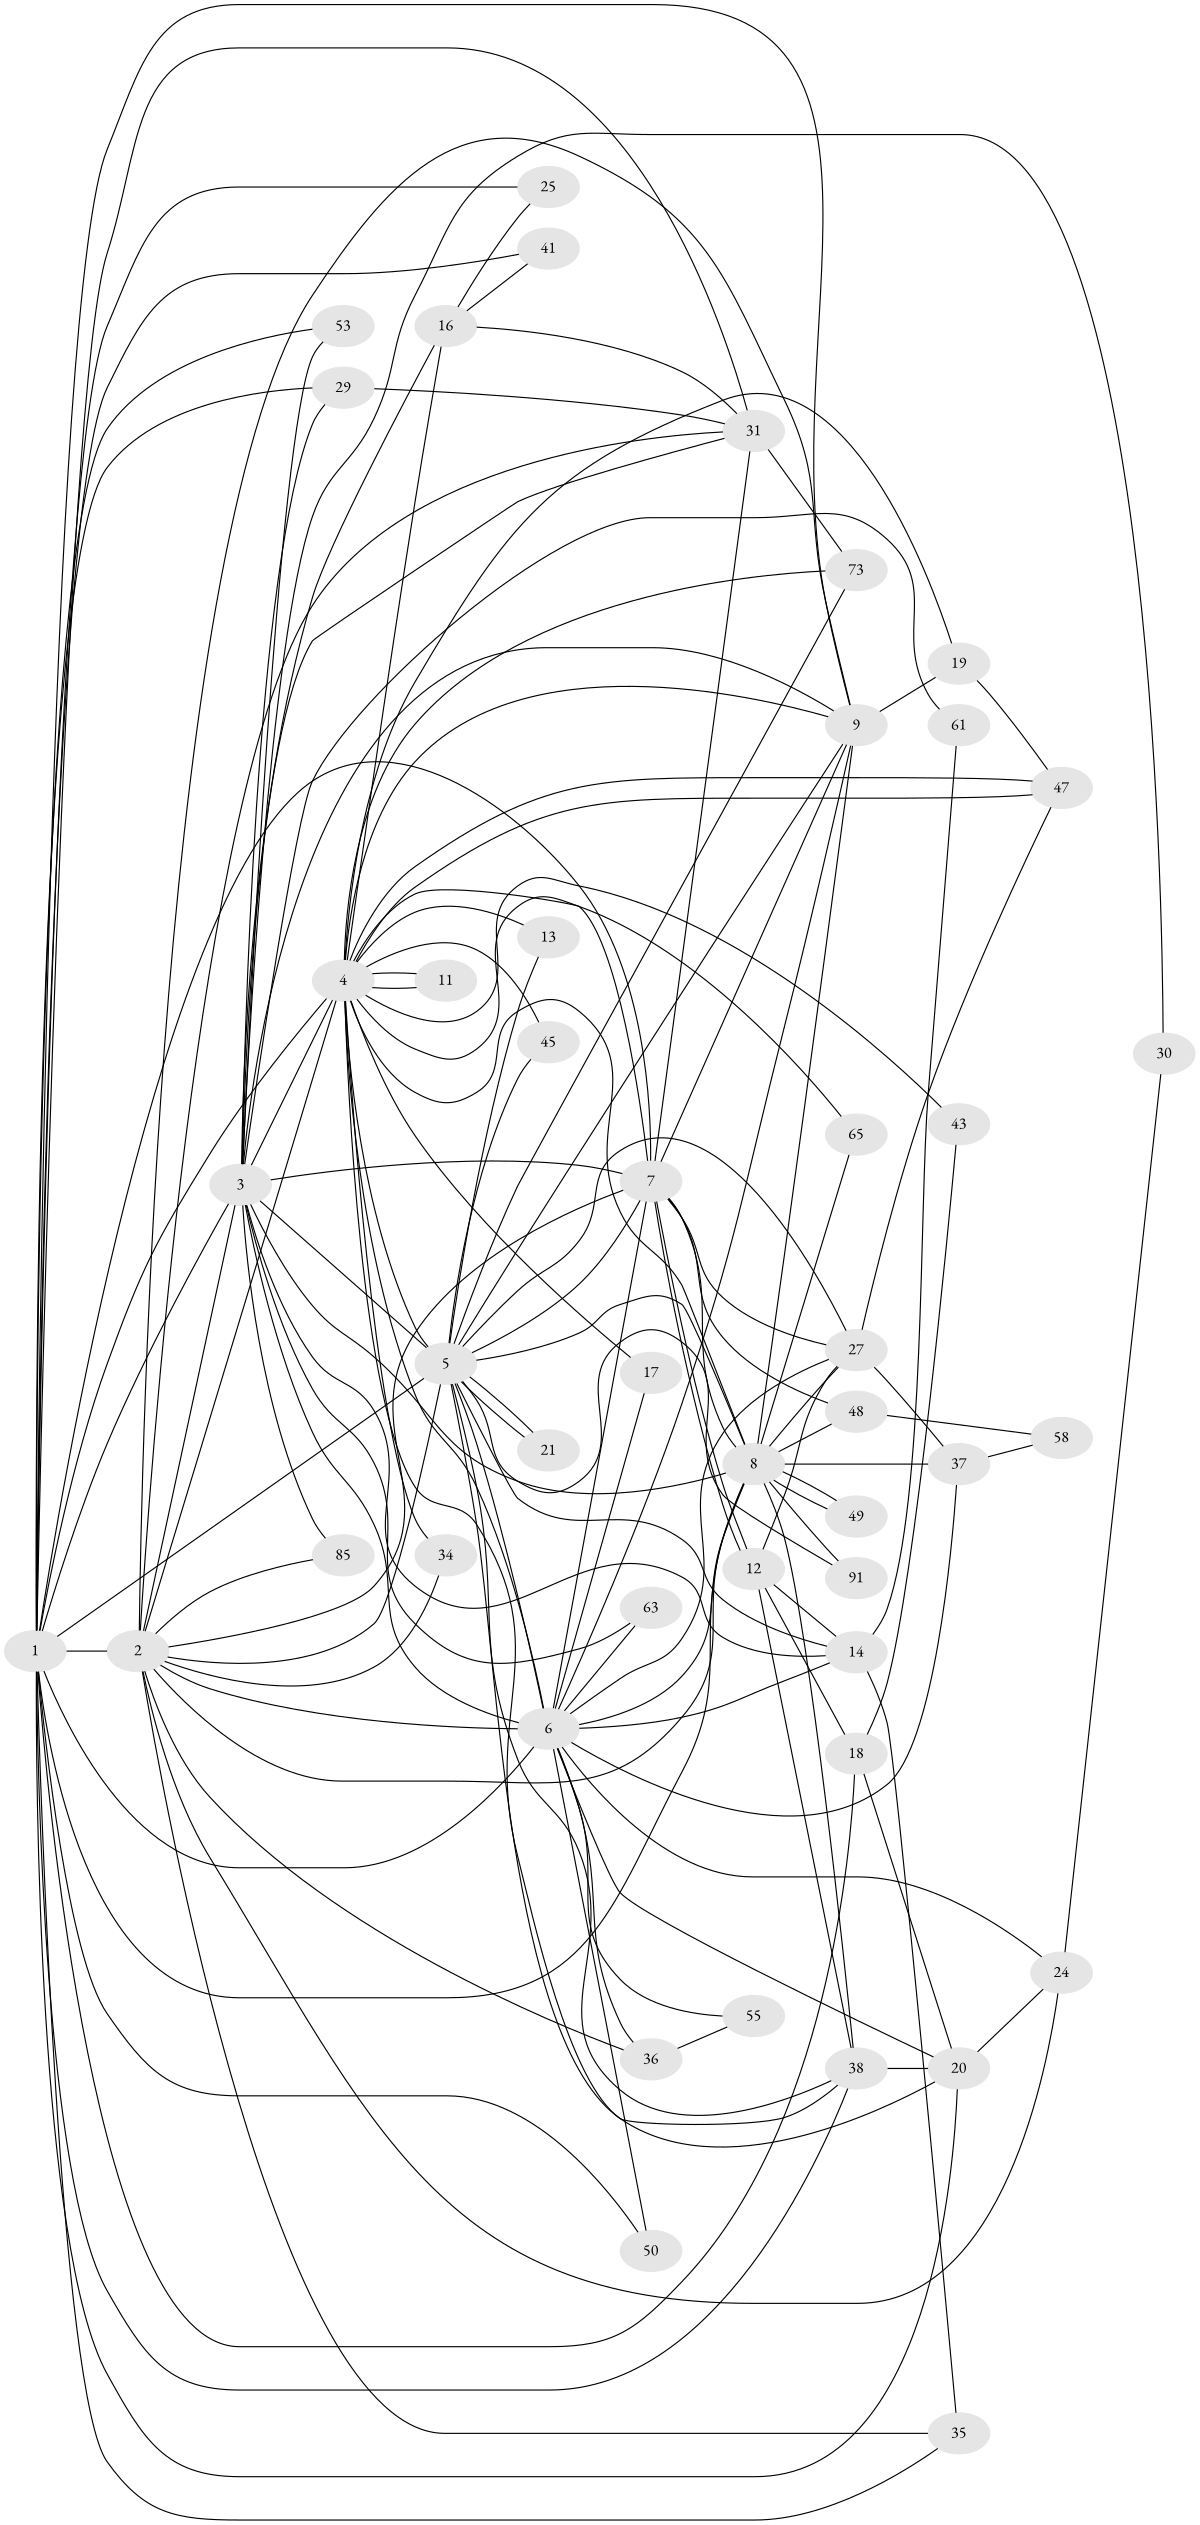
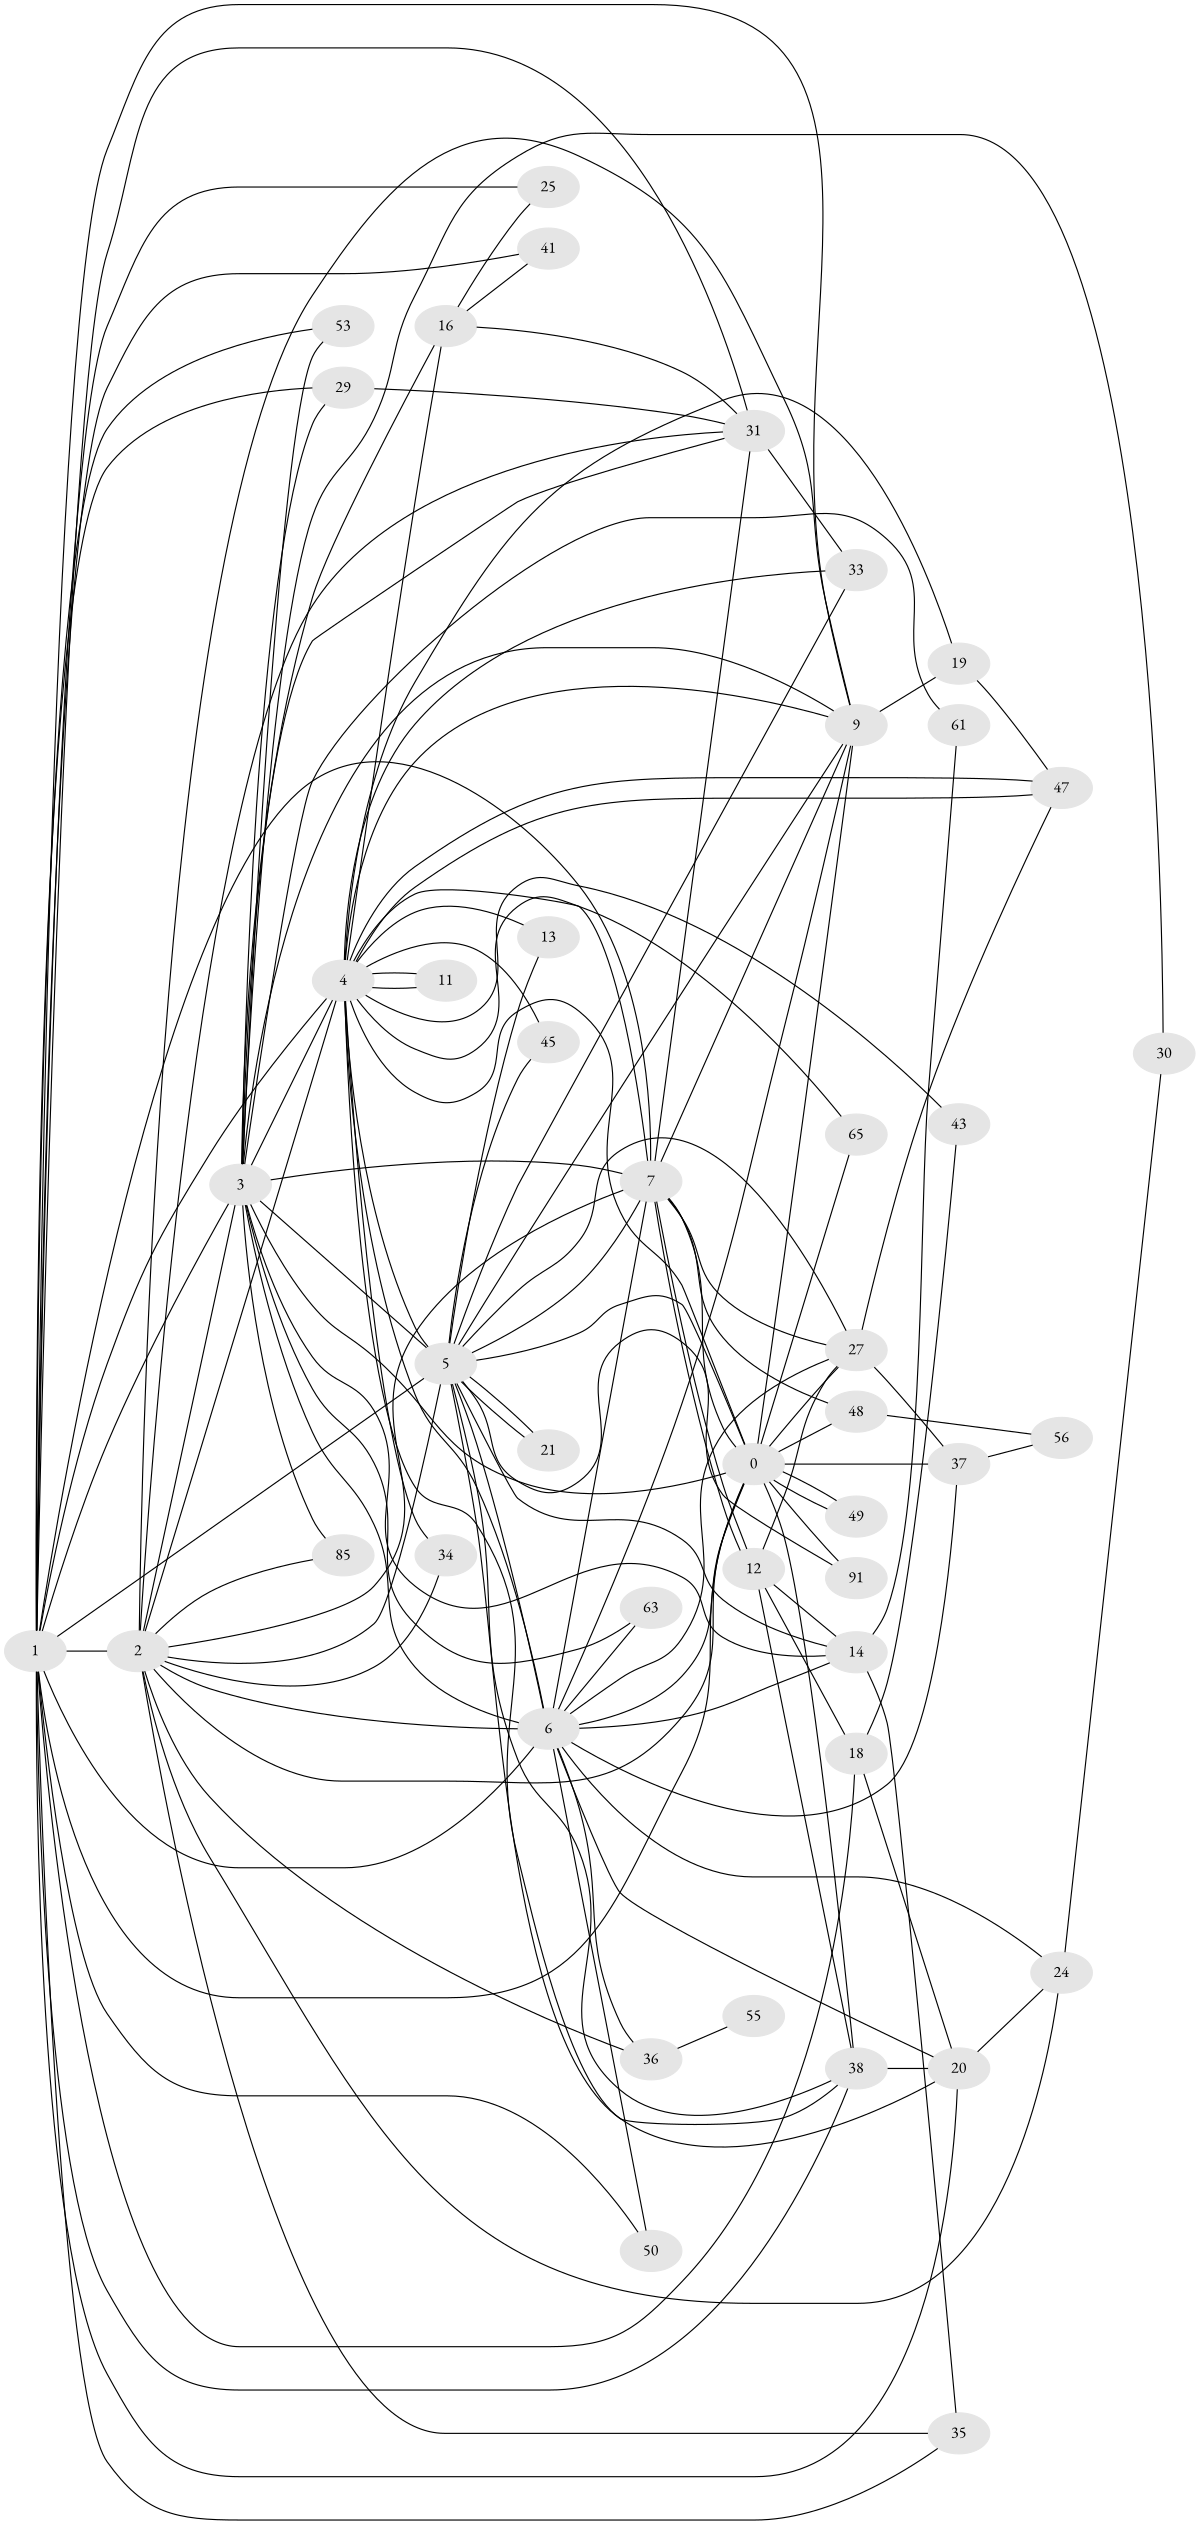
node "73": label "73" -> "33"
node "17": removed
node "58": label "58" -> "56"
node "8": label "8" -> "0"
edge "6" -- "55": removed
